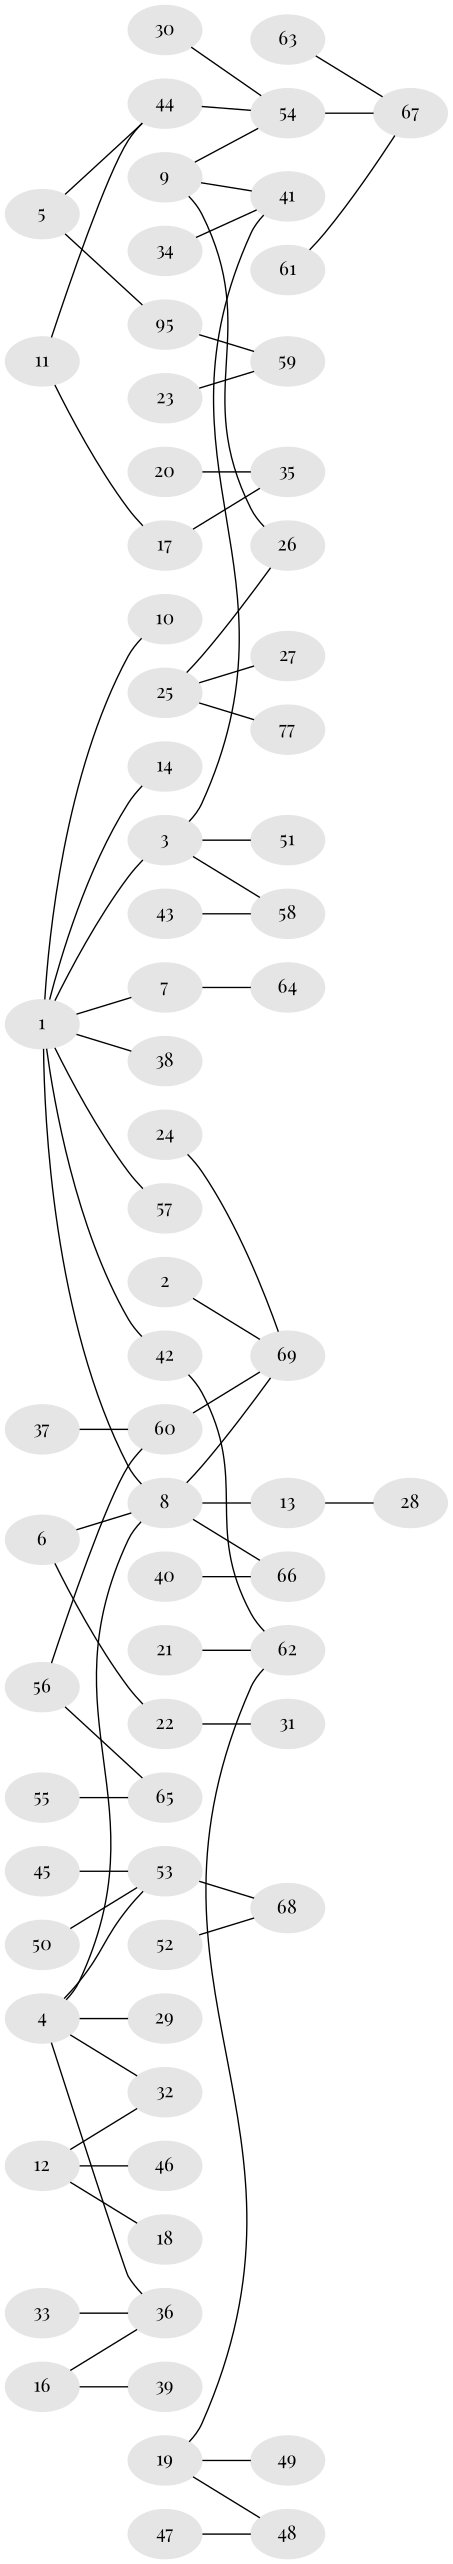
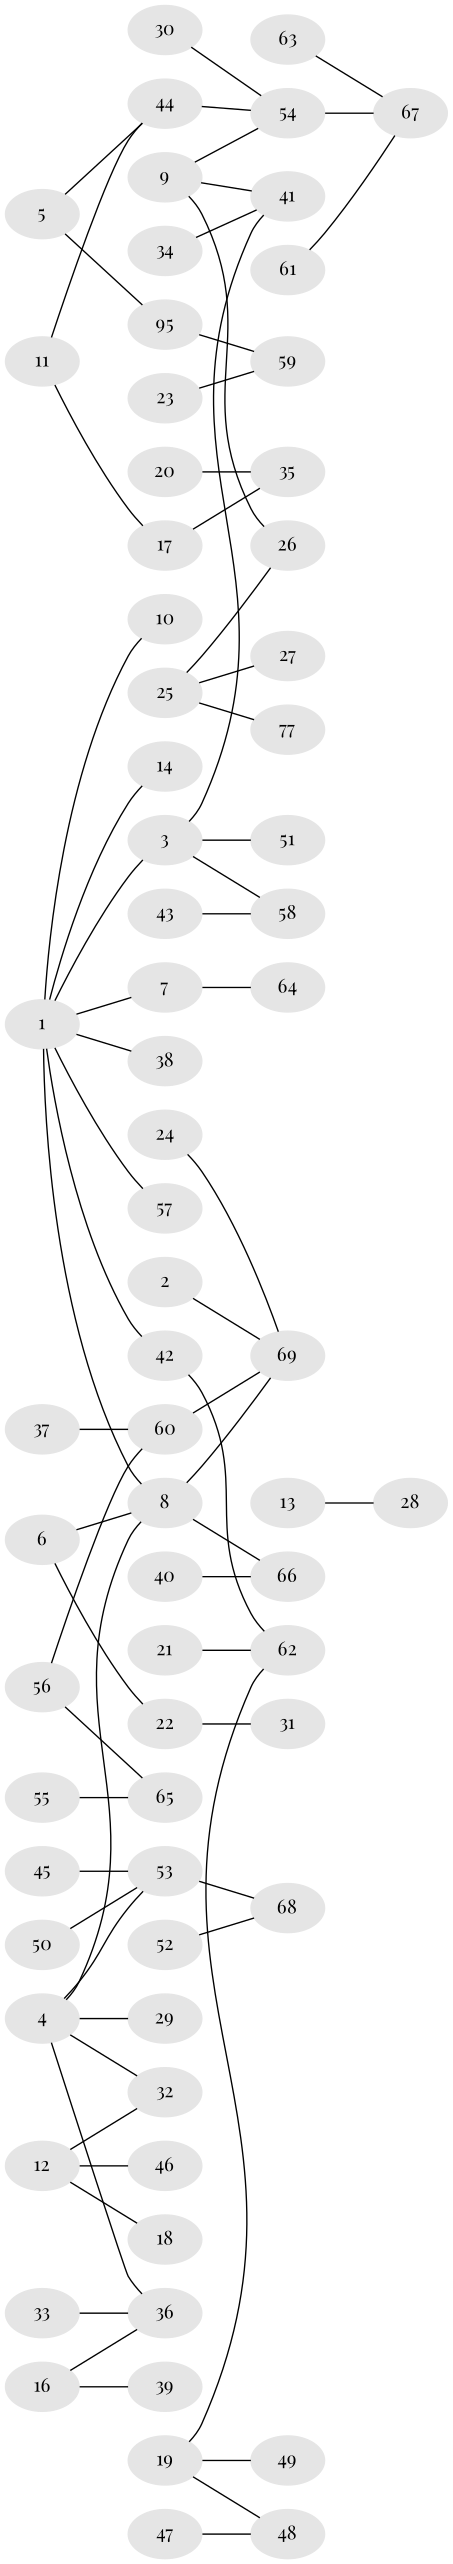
edge "8" -- "13": removed
